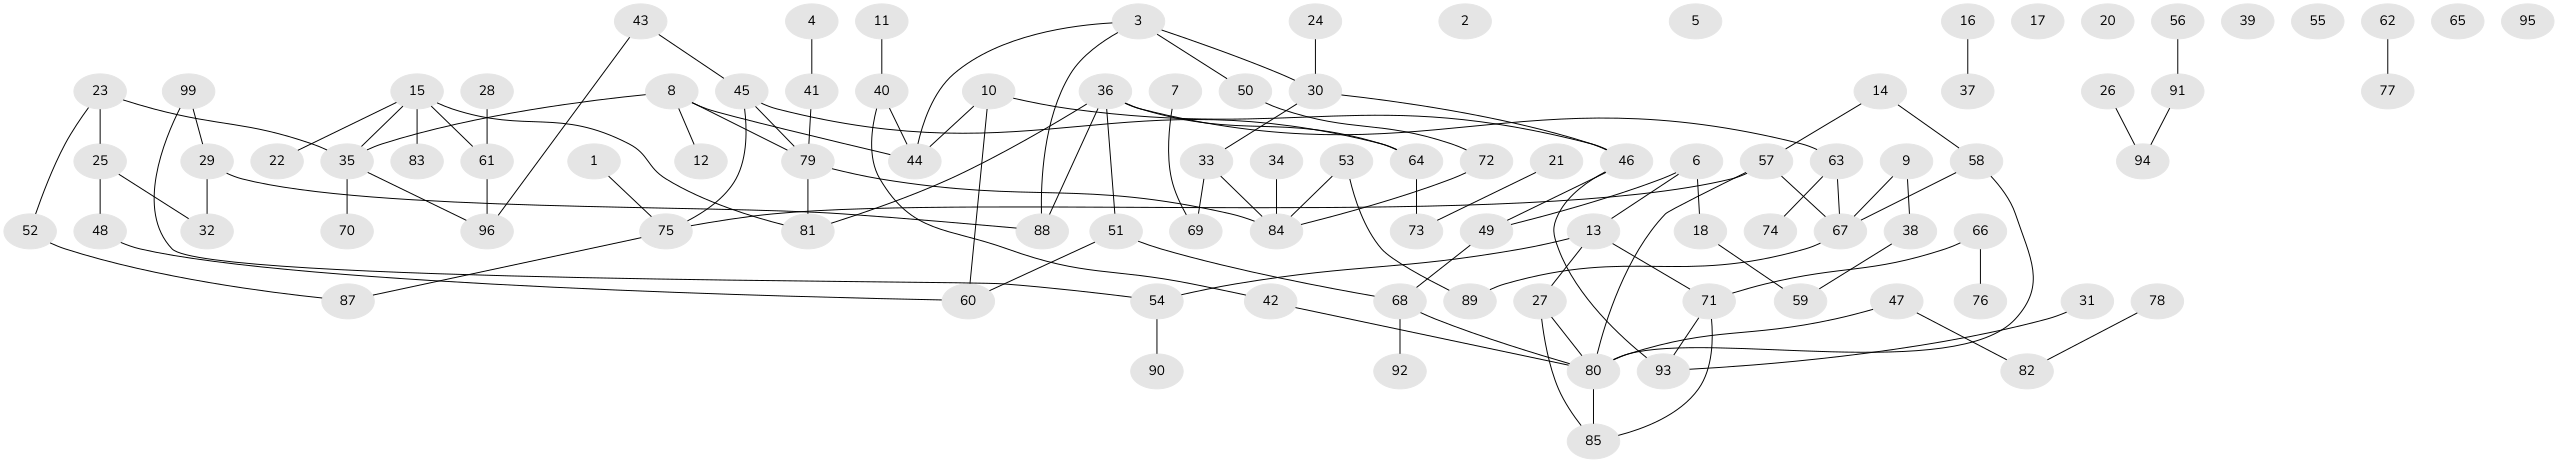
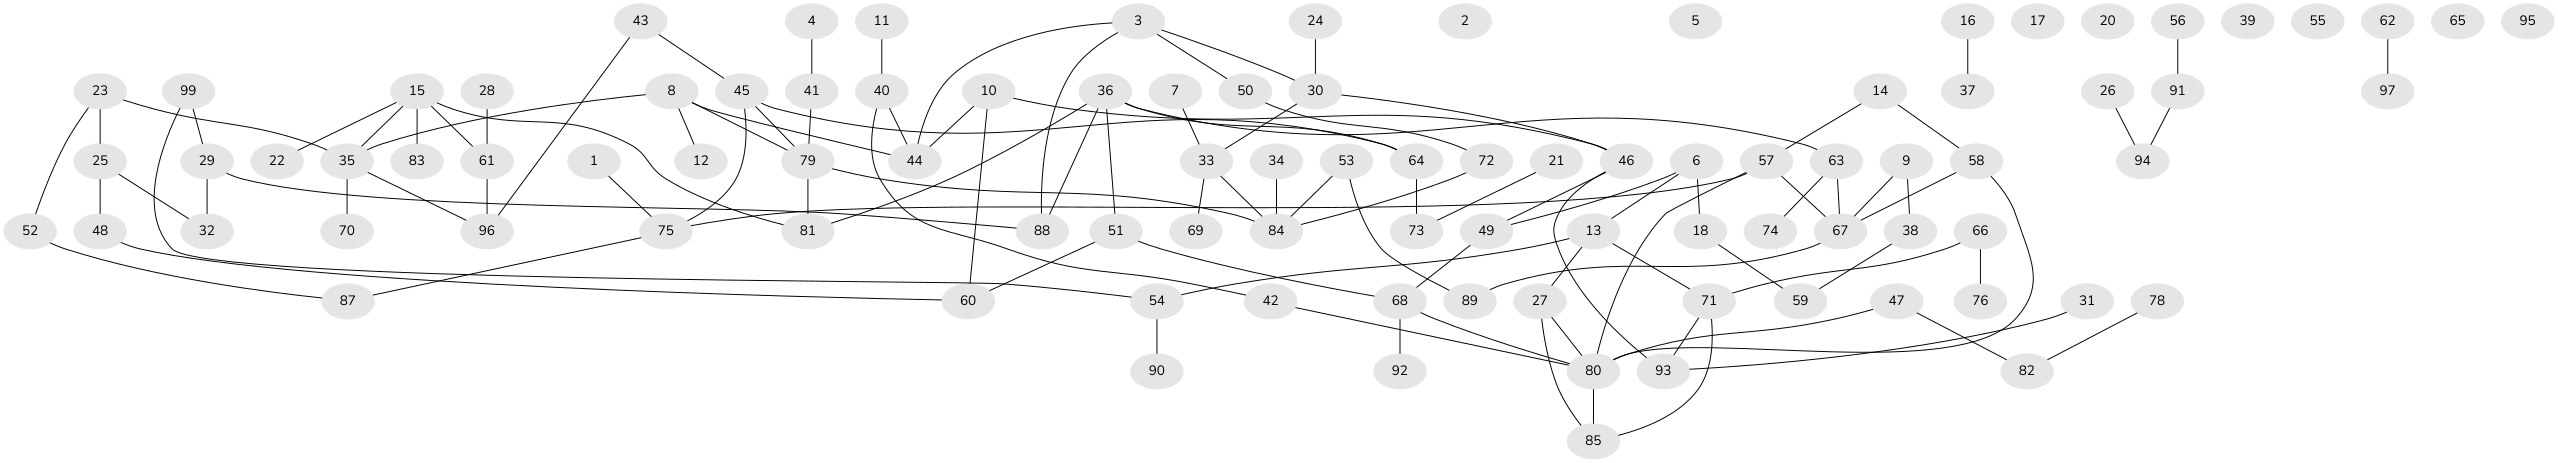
node "77": label "77" -> "97"
edge "7" -- "69": now "7" -- "33"
